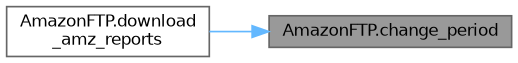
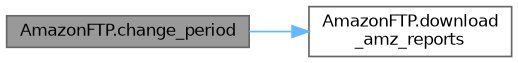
edge "AmazonFTP.download _amz_reports" -> "AmazonFTP.change_period": reversed
